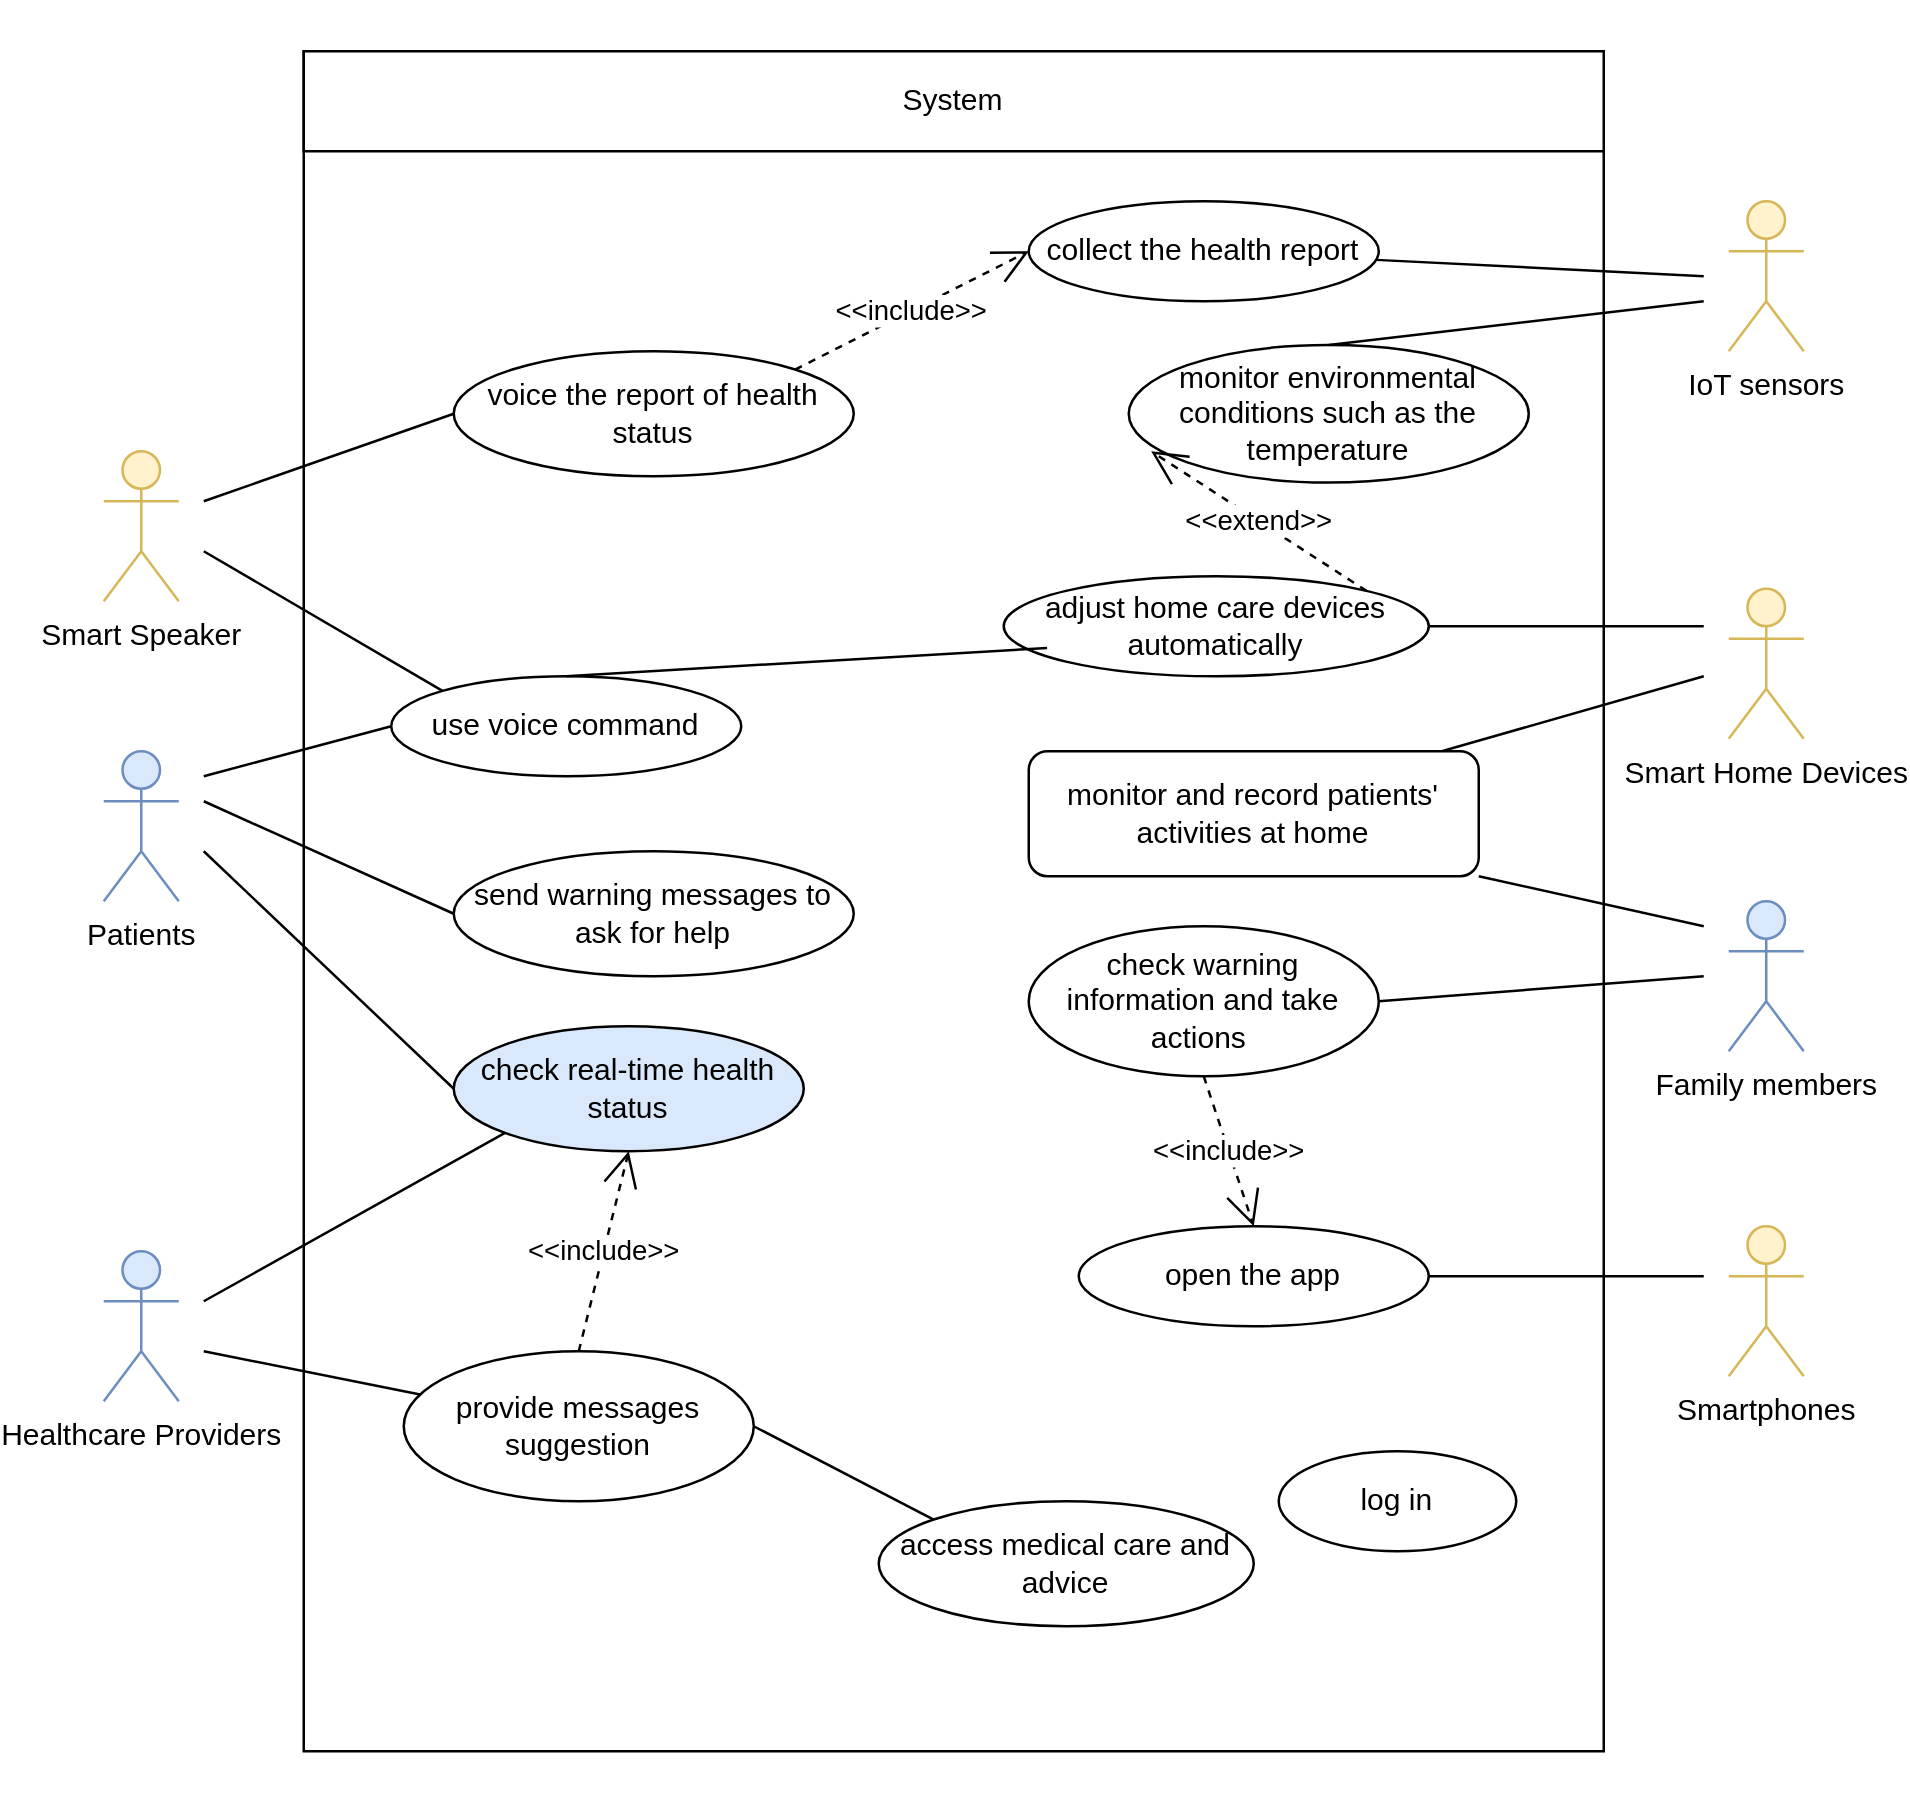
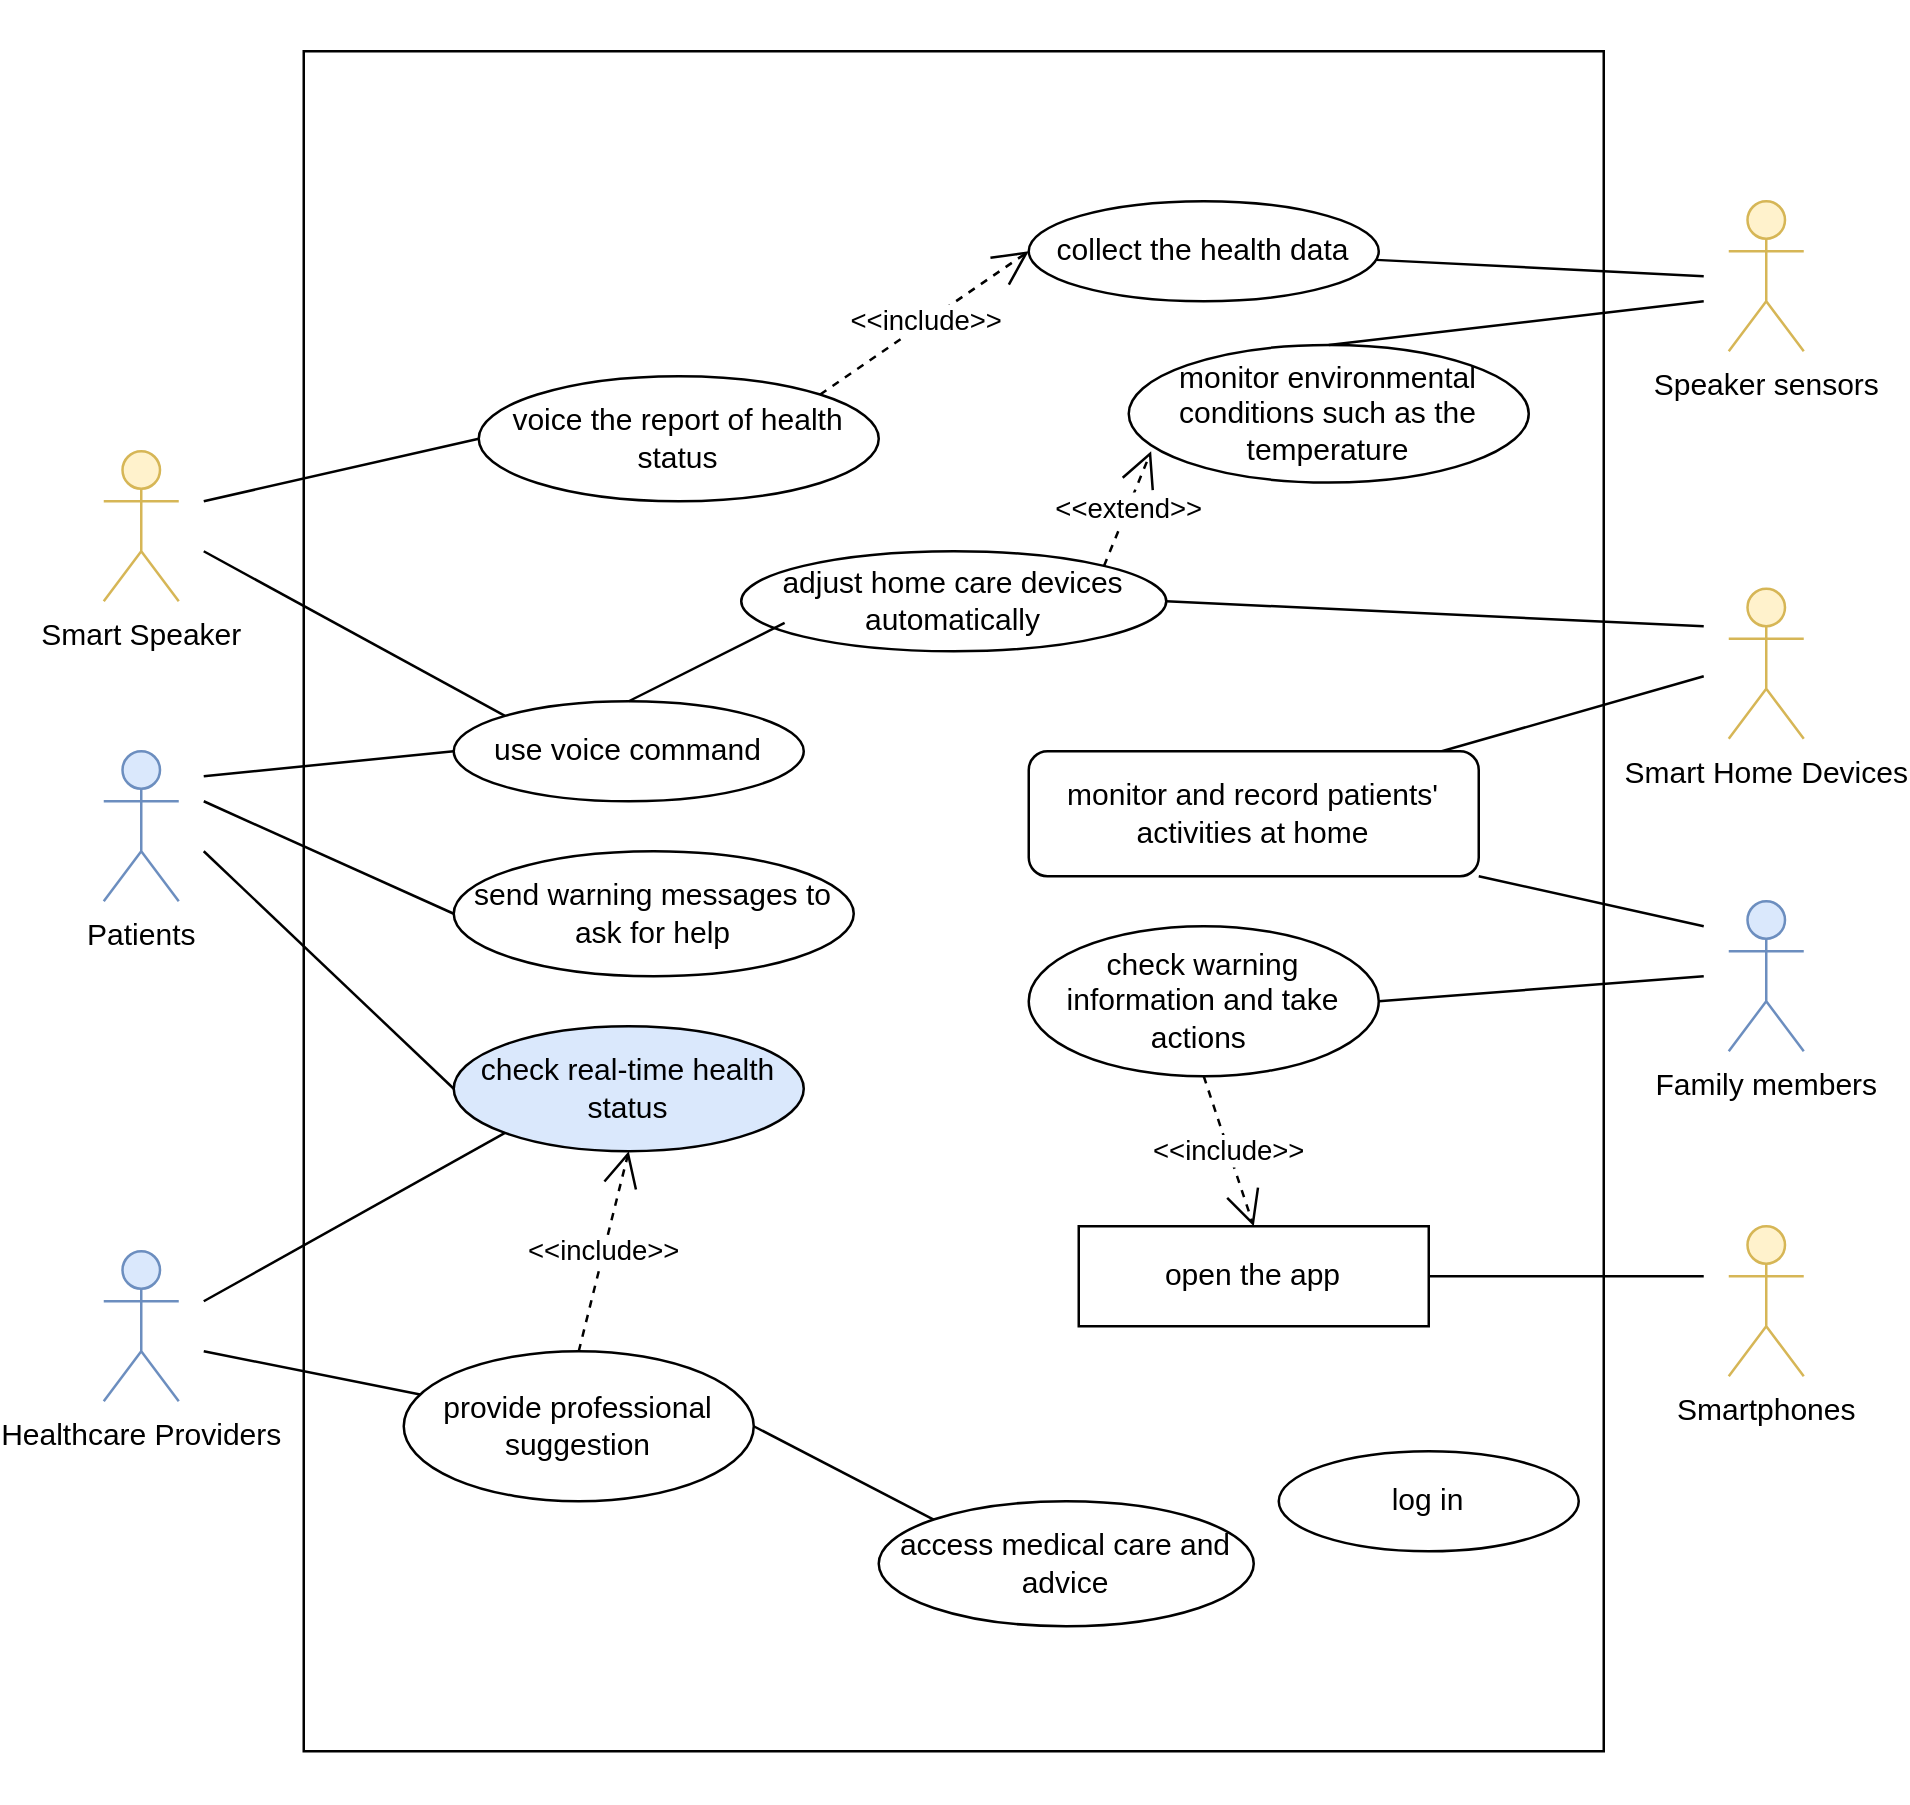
node "System": removed
node "collect the health report": label "collect the health report" -> "collect the health data"
node "IoT sensors": label "IoT sensors" -> "Speaker sensors"
node "voice the report of health status": moved (654, 414) -> (679, 439)
node "adjust home care devices automatically": moved (1216, 626) -> (954, 601)
node "use voice command": moved (566, 726) -> (629, 751)
node "open the app": shape ellipse -> rectangle
node "provide messages suggestion": label "provide messages suggestion" -> "provide professional suggestion"
node "log in": size 238x100 -> 300x100
